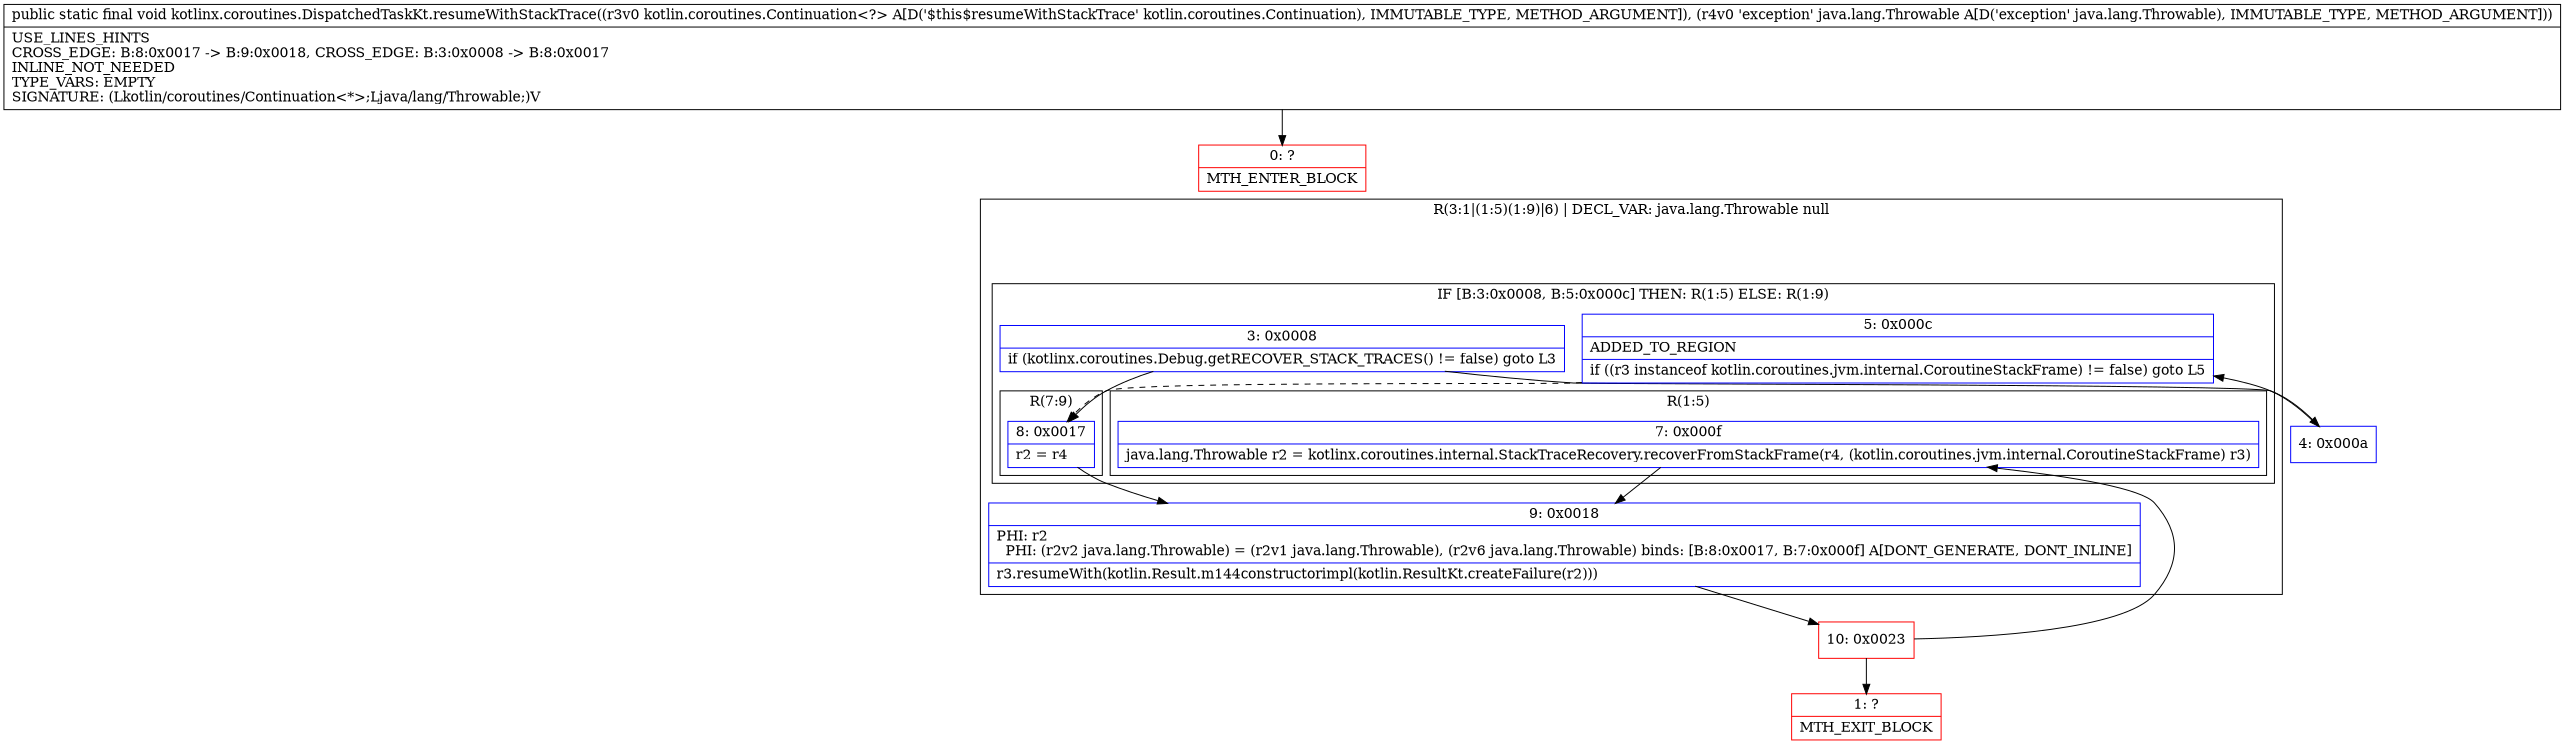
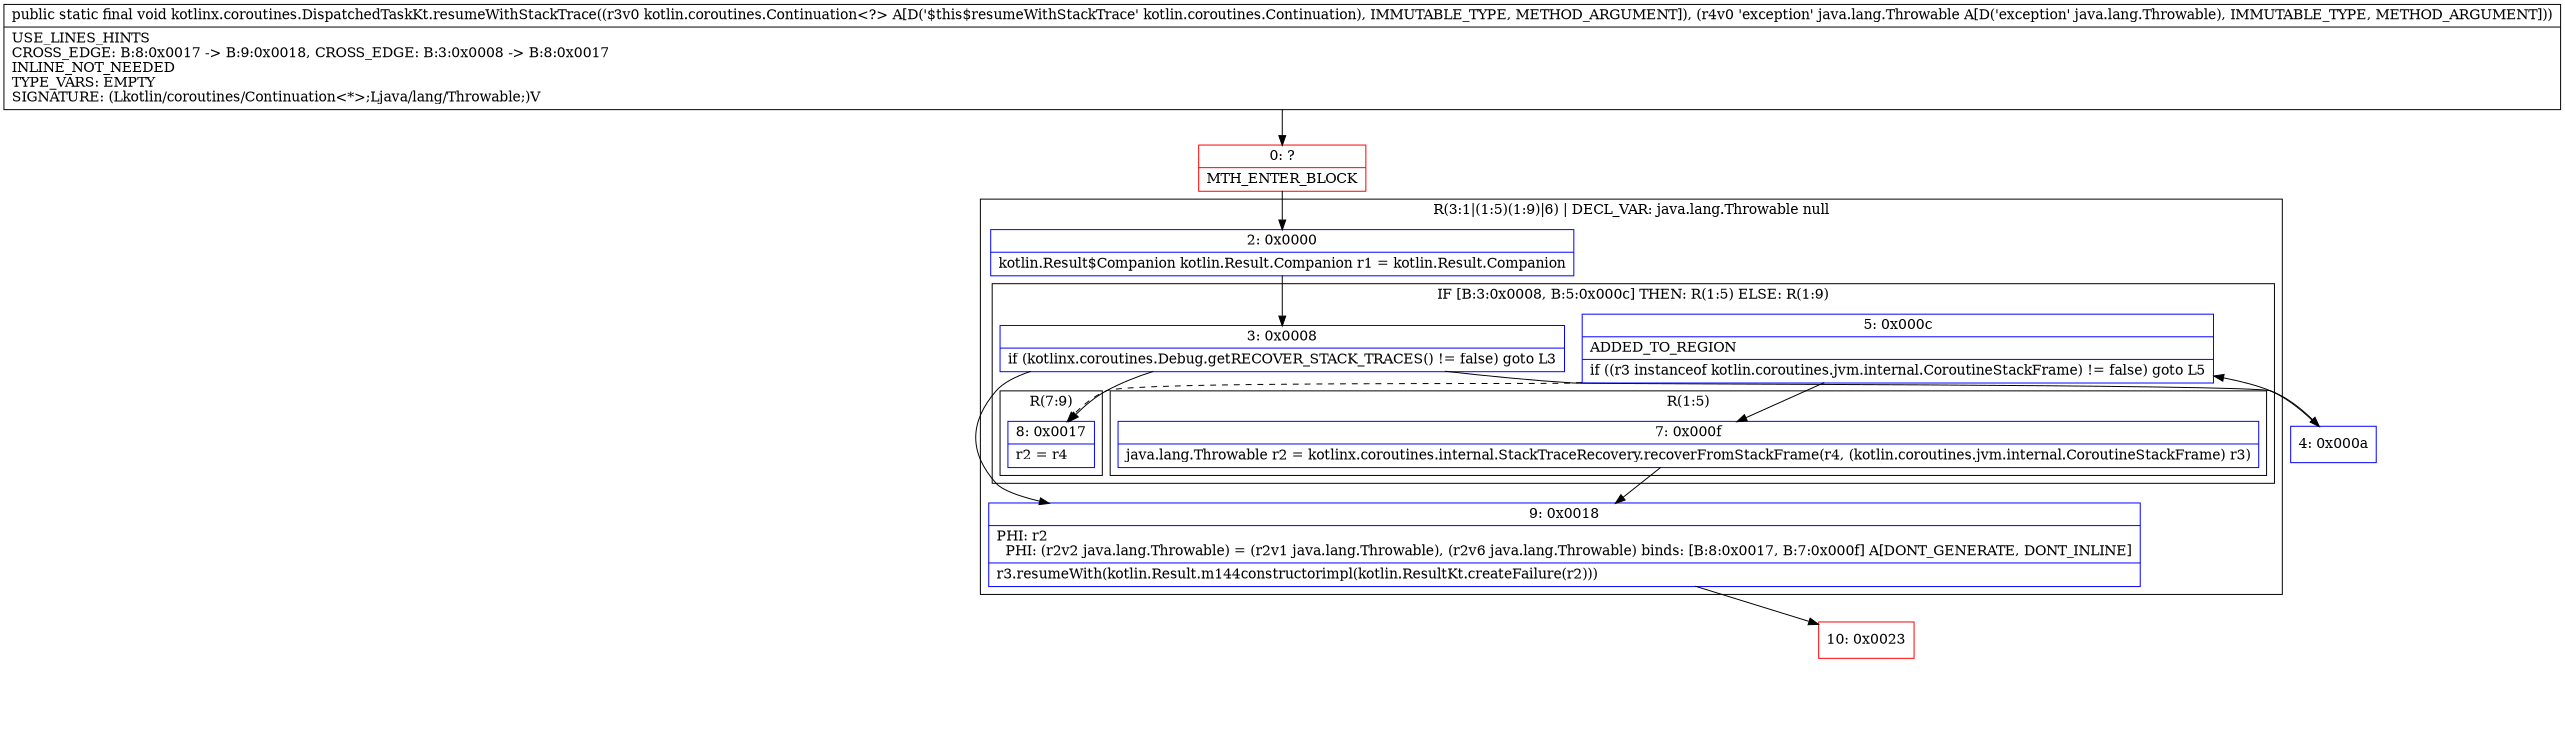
node "2: 0x0000": added
edge "8: 0x0017" -> "9: 0x0018": now "3: 0x0008" -> "9: 0x0018"
edge "10: 0x0023" -> "7: 0x000f": now "5: 0x000c" -> "7: 0x000f"
node "1: ?": removed
